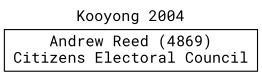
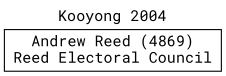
node "Andrew Reed (4869) Citizens Electoral Council": label "Andrew Reed (4869) Citizens Electoral Council" -> "Andrew Reed (4869) Reed Electoral Council"
